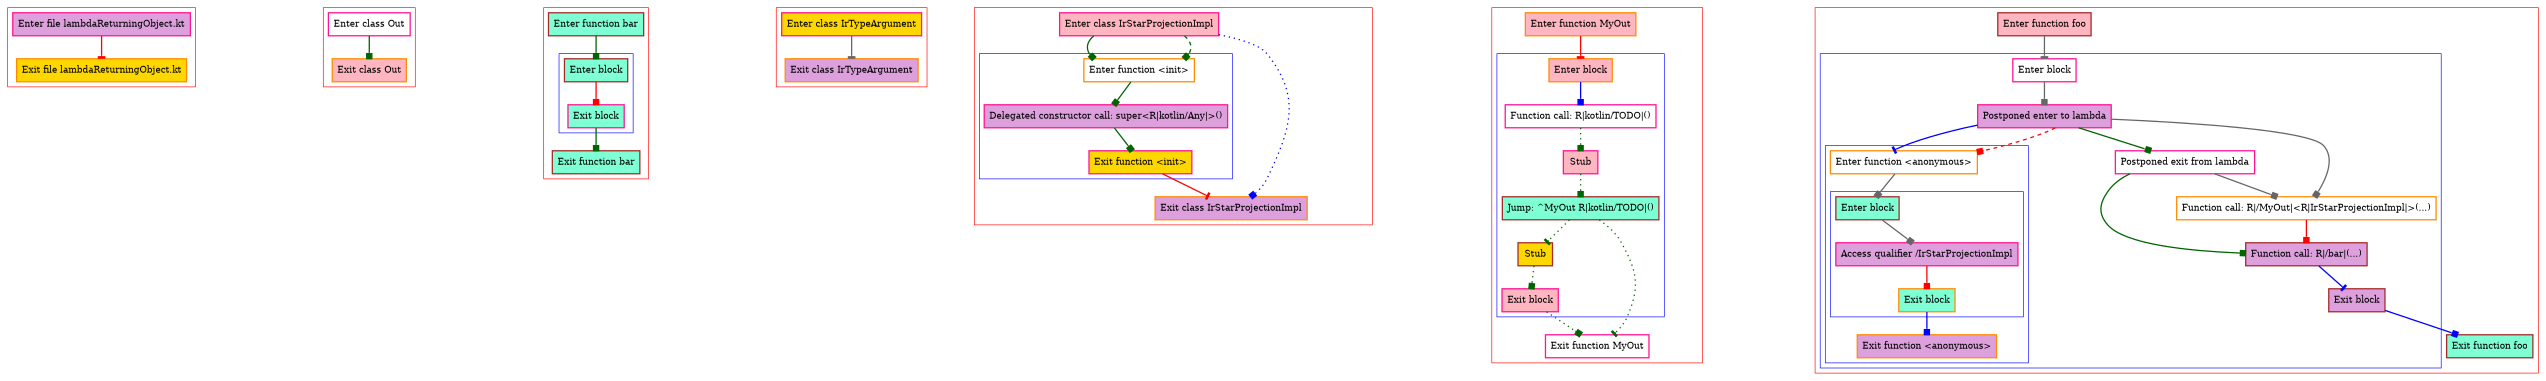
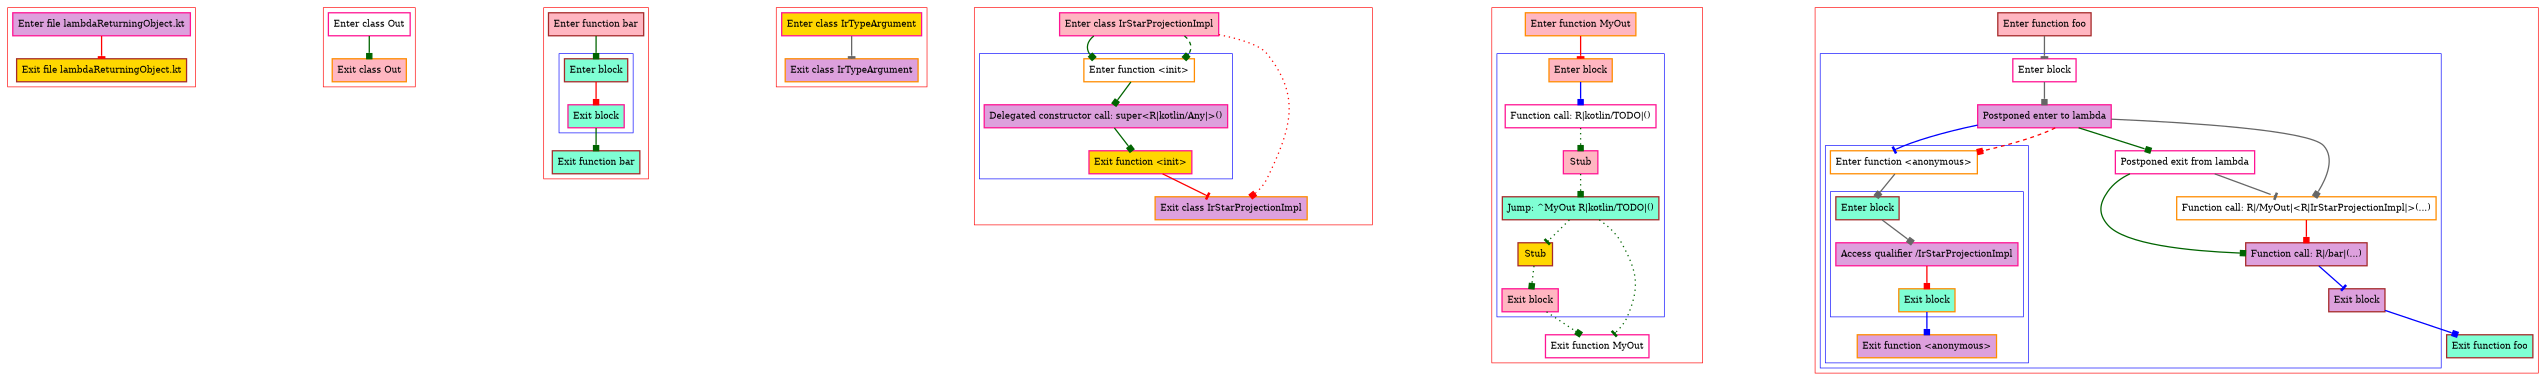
node "Enter function bar": fillcolor aquamarine -> lightpink
node "Exit file lambdaReturningObject.kt": color darkorange -> brown
edge "Enter class IrStarProjectionImpl" -> "Exit class IrStarProjectionImpl": color blue -> red
edge "Postponed exit from lambda" -> "Function call: R|/MyOut|<R|IrStarProjectionImpl|>(...)": arrowhead box -> tee
